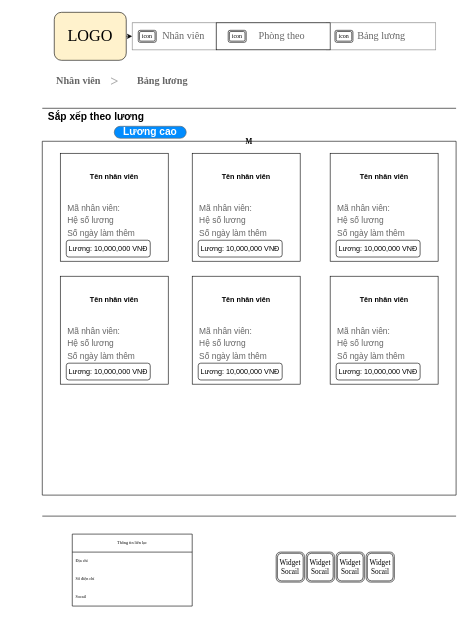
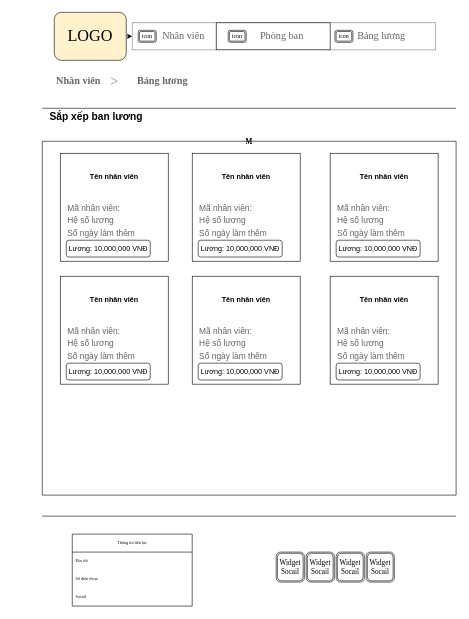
node "Phòng theo": label "Phòng theo" -> "Phòng ban"
node "Sắp xếp theo lương": label "Sắp xếp theo lương" -> "Sắp xếp ban lương"
node "Lương cao": removed
node "Số điện chỉ": label "Số điện chỉ" -> "Số điện thoại"
